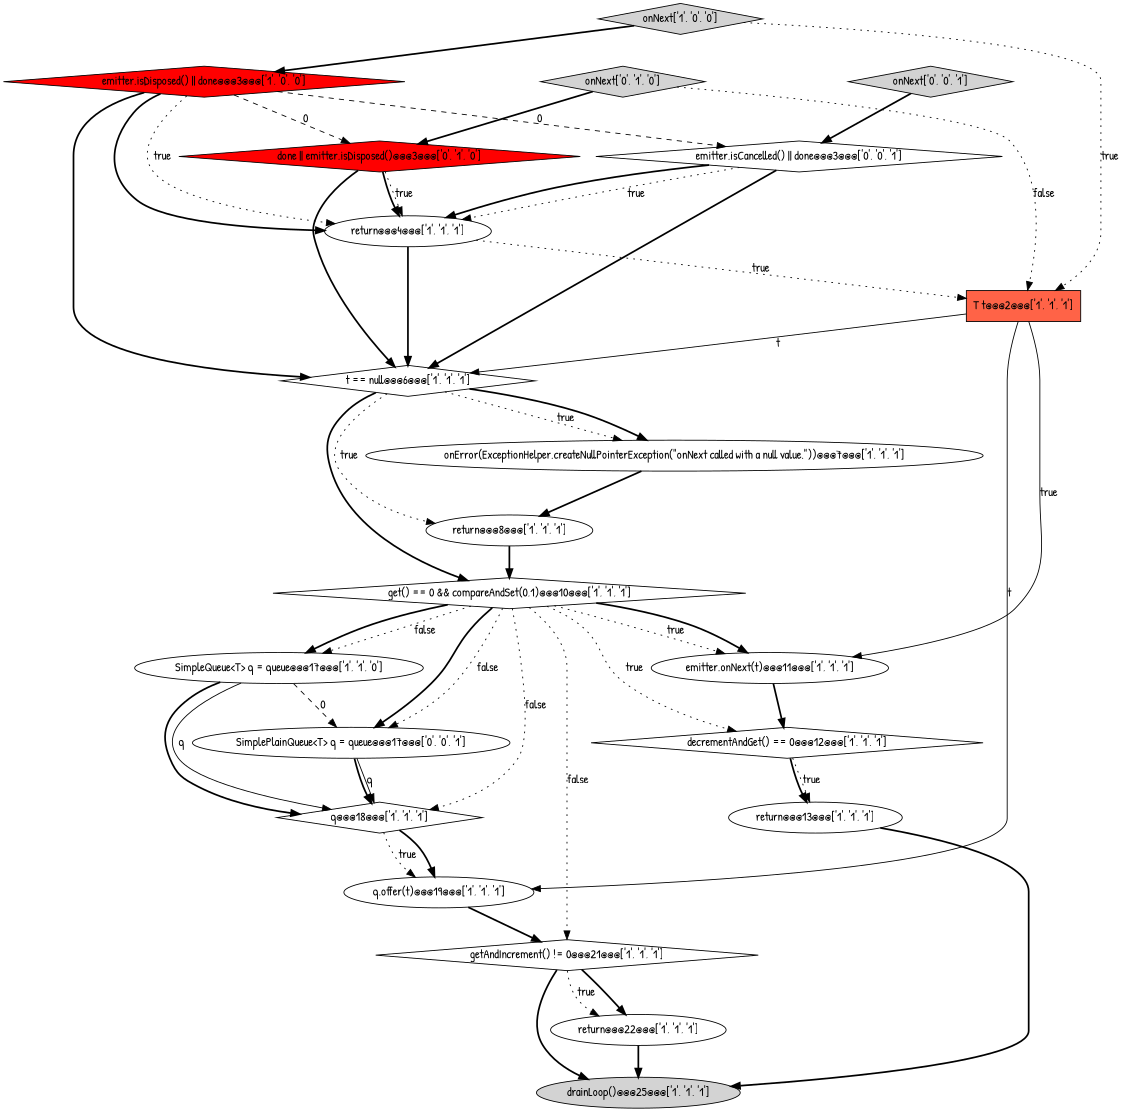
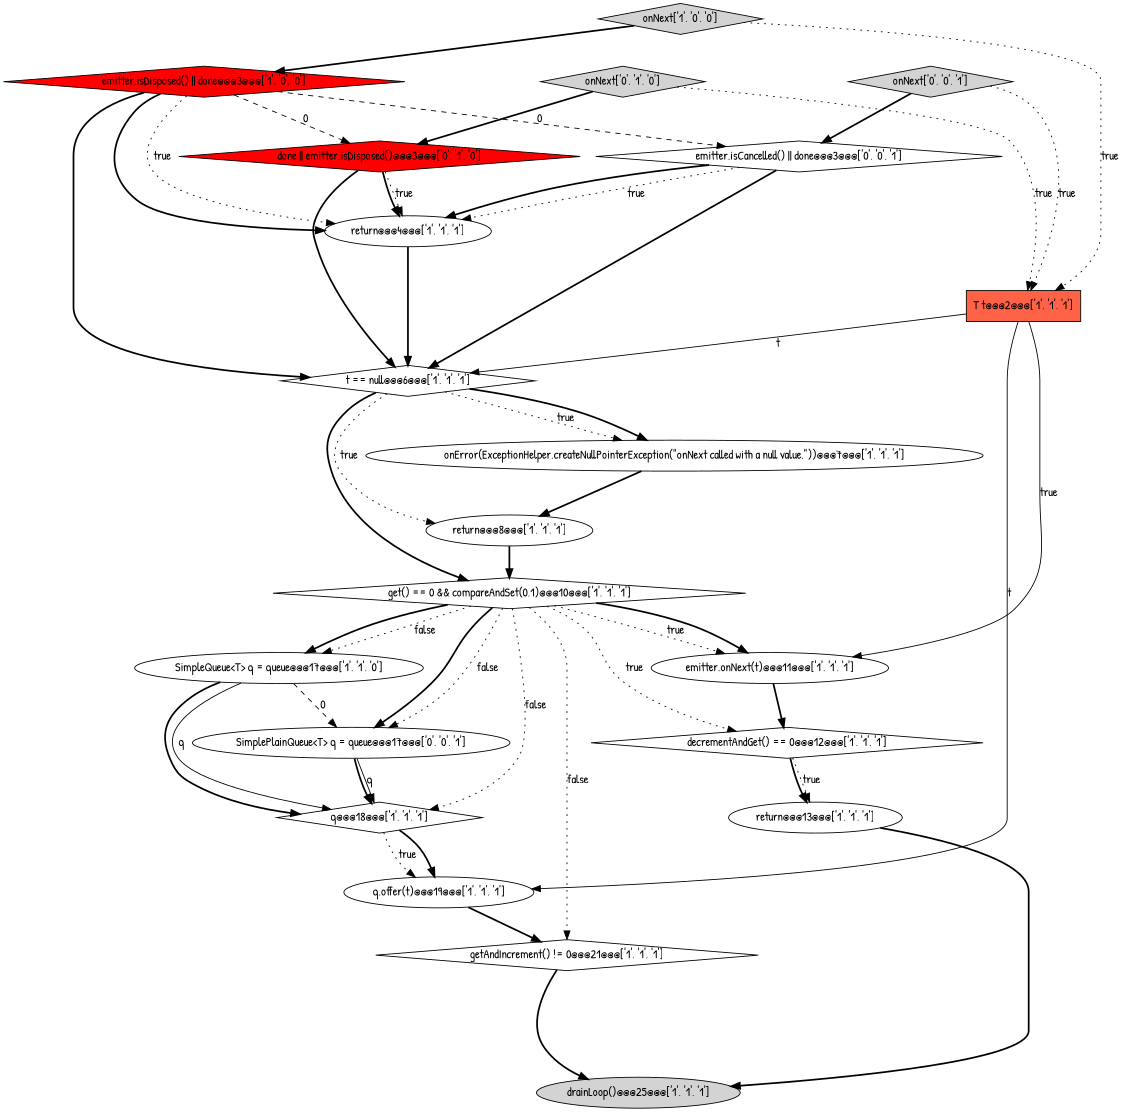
edge "onNext['0', '1', '0']" -> "T t@@@2@@@['1', '1', '1']": label "false" -> "true"
edge "return@@@4@@@['1', '1', '1']" -> "T t@@@2@@@['1', '1', '1']": now "onNext['0', '0', '1']" -> "T t@@@2@@@['1', '1', '1']"
node "return@@@22@@@['1', '1', '1']": removed
